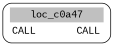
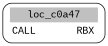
node "loc_c0a47": text "CALL       CALL" -> "CALL       RBX"
